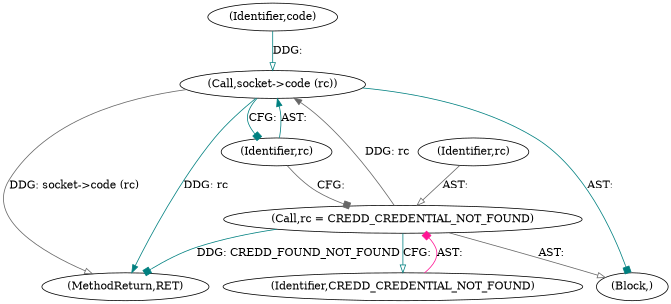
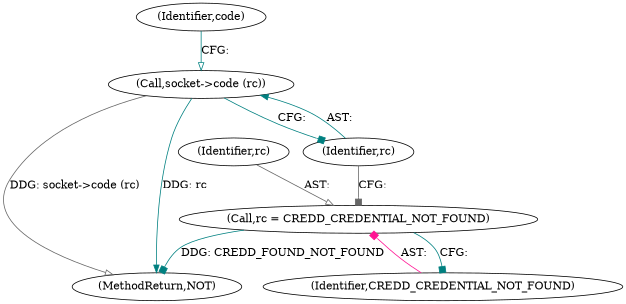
edge "(Identifier,code)" -> "(Call,socket->code (rc))": label "DDG: " -> "CFG: "
edge "(Call,rc = CREDD_CREDENTIAL_NOT_FOUND)" -> "(Call,socket->code (rc))": removed, label "DDG: rc"
edge "(Call,rc = CREDD_CREDENTIAL_NOT_FOUND)" -> "(Identifier,CREDD_CREDENTIAL_NOT_FOUND)": arrowhead onormal -> box
node "(MethodReturn,RET)": label "(MethodReturn,RET)" -> "(MethodReturn,NOT)"
node "(Block,)": removed
